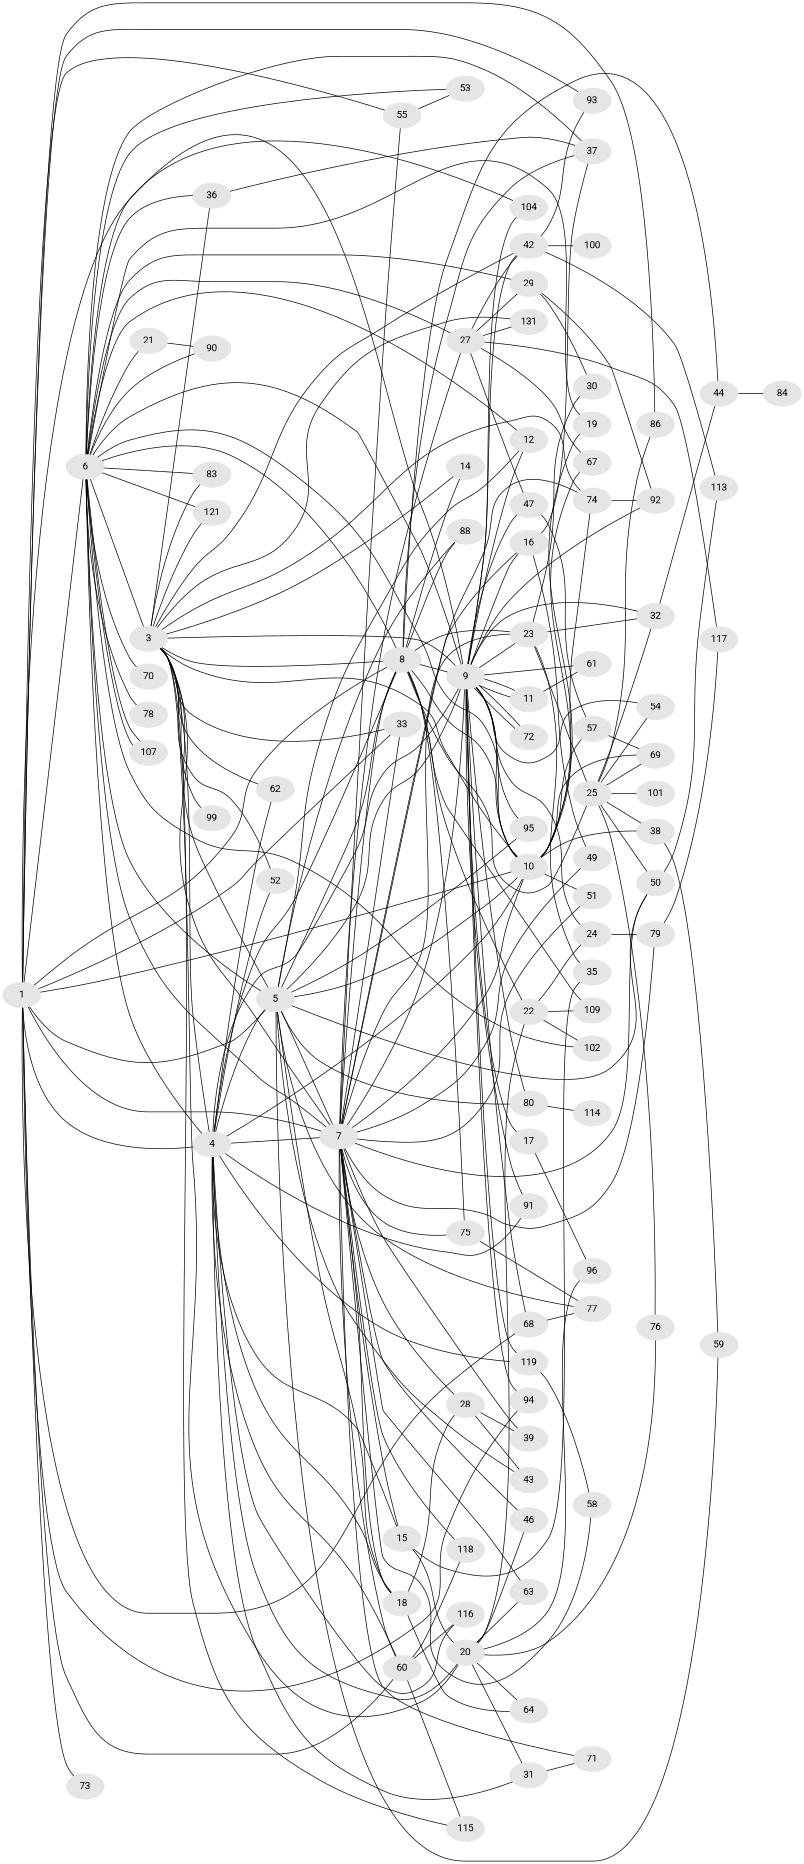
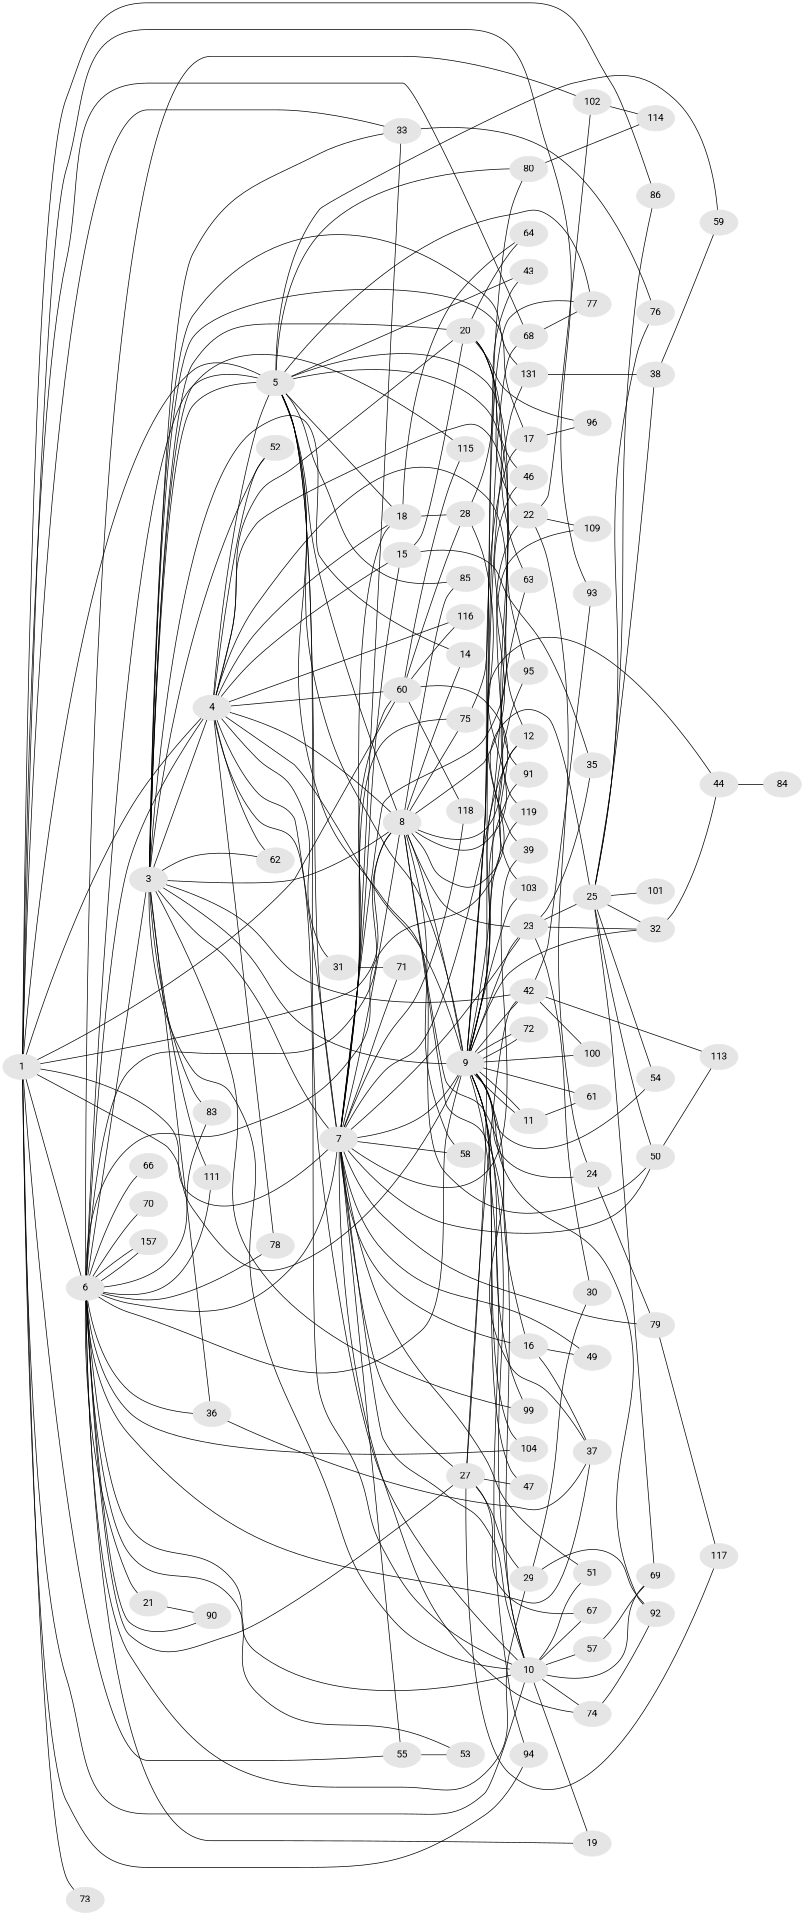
edge "102" -- "114": added
edge "74" -- "3": now "17" -- "3"
node "121": label "121" -> "111"
node "88": label "88" -> "85"
edge "47" -- "57": removed
node "107": label "107" -> "157"
edge "38" -- "10": now "38" -- "131"
node "103": added
edge "4" -- "78": added
edge "100" -- "9": added
node "66": added
edge "9" -- "99": added
edge "7" -- "28": now "60" -- "28"
edge "119" -- "58": now "8" -- "58"
edge "76" -- "20": now "76" -- "33"
edge "20" -- "31": removed
